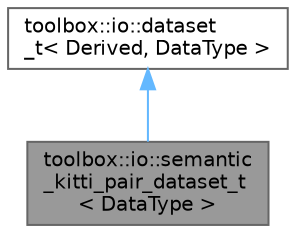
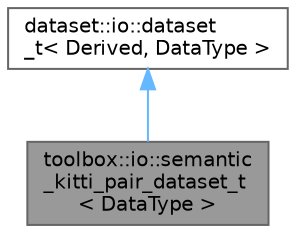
node "toolbox::io::dataset _t< Derived, DataType >": label "toolbox::io::dataset _t< Derived, DataType >" -> "dataset::io::dataset _t< Derived, DataType >"
